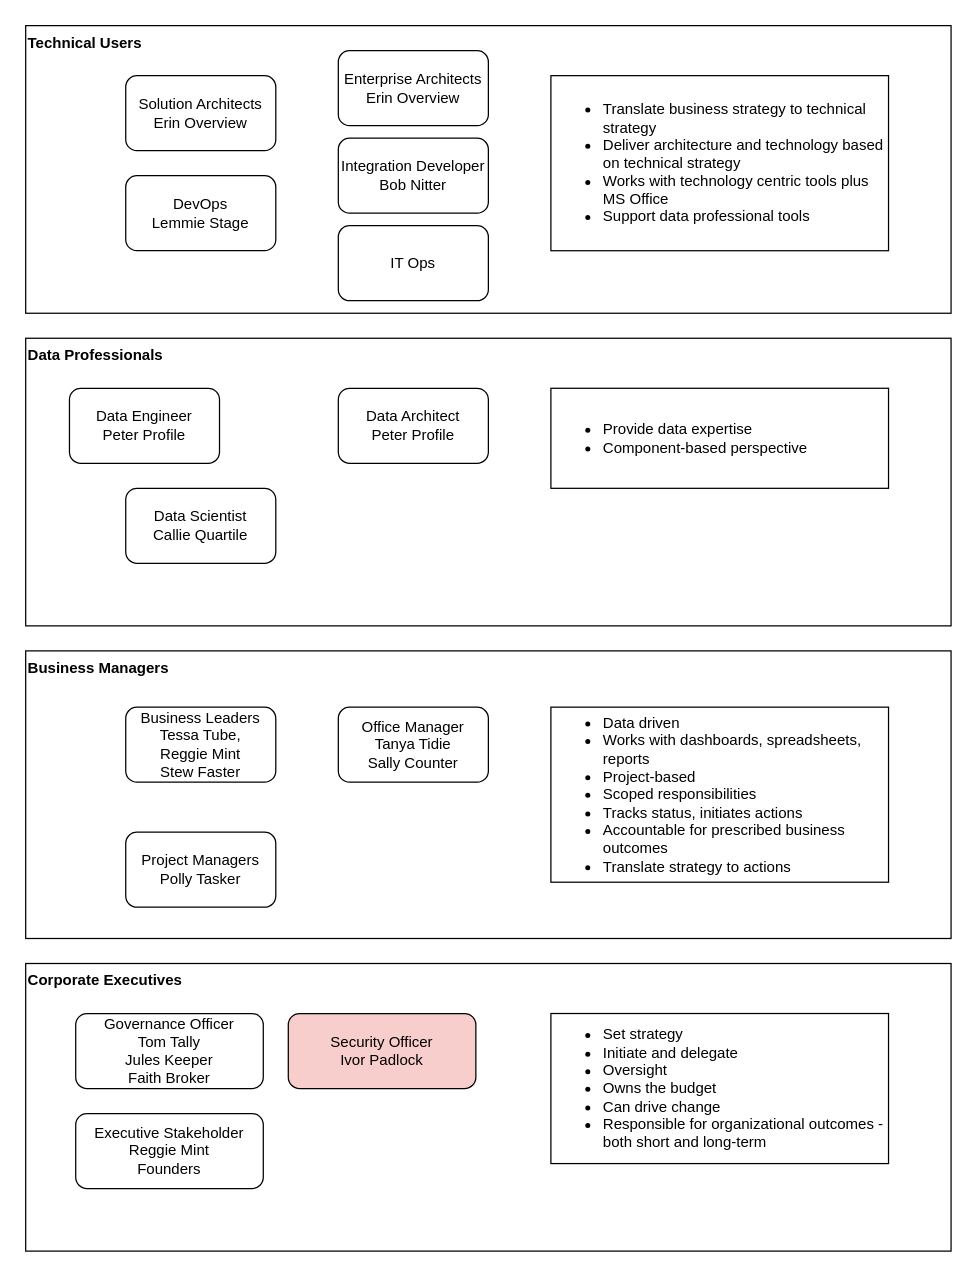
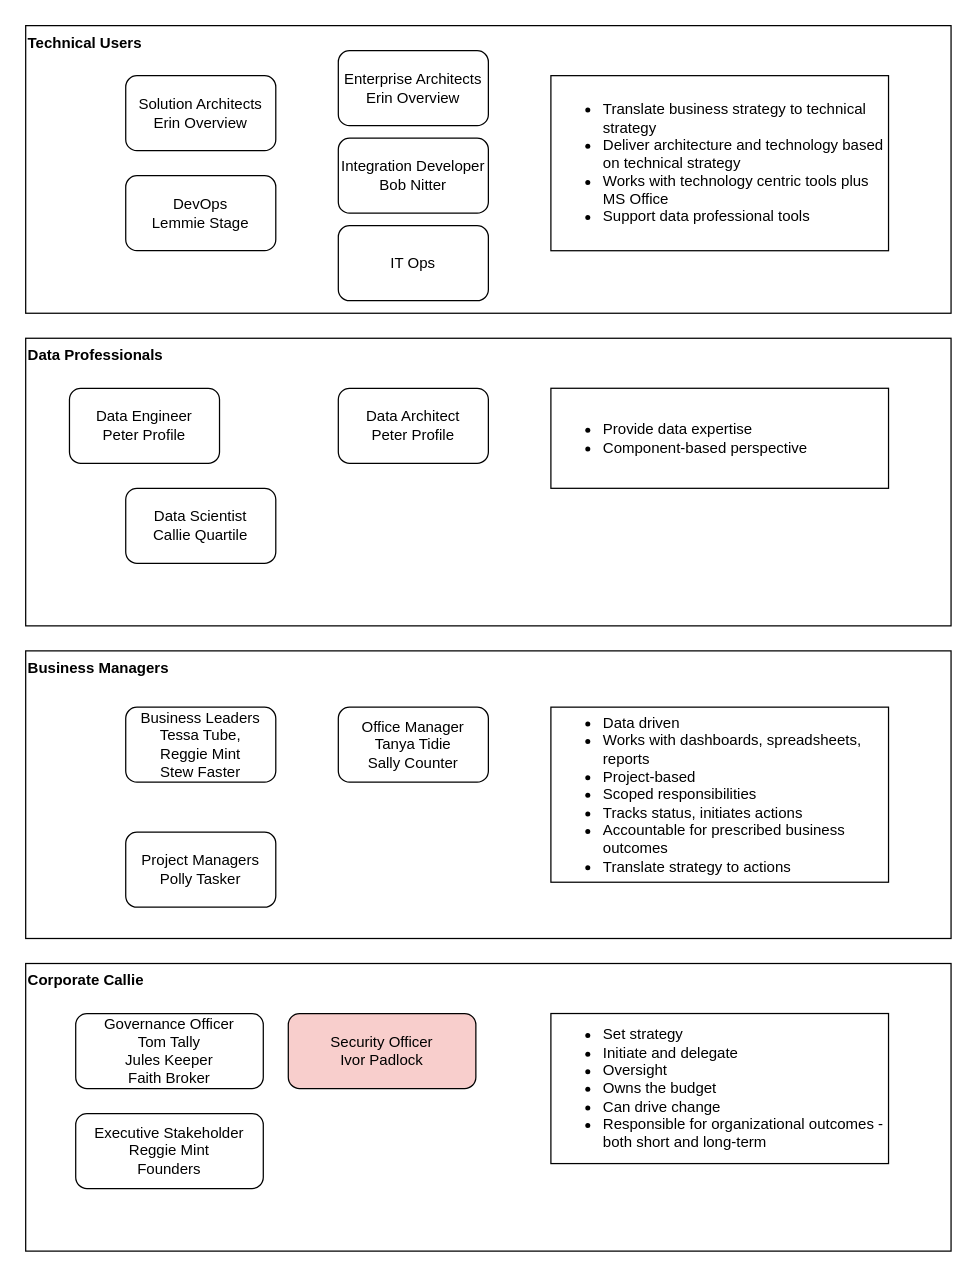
node "Corporate Executives": label "Corporate Executives" -> "Corporate Callie"
